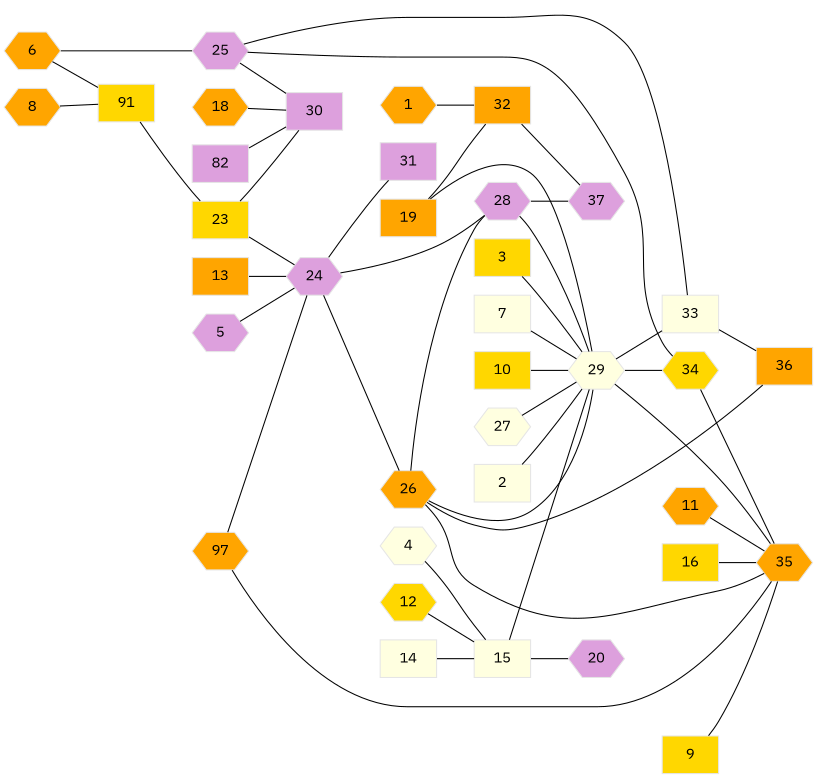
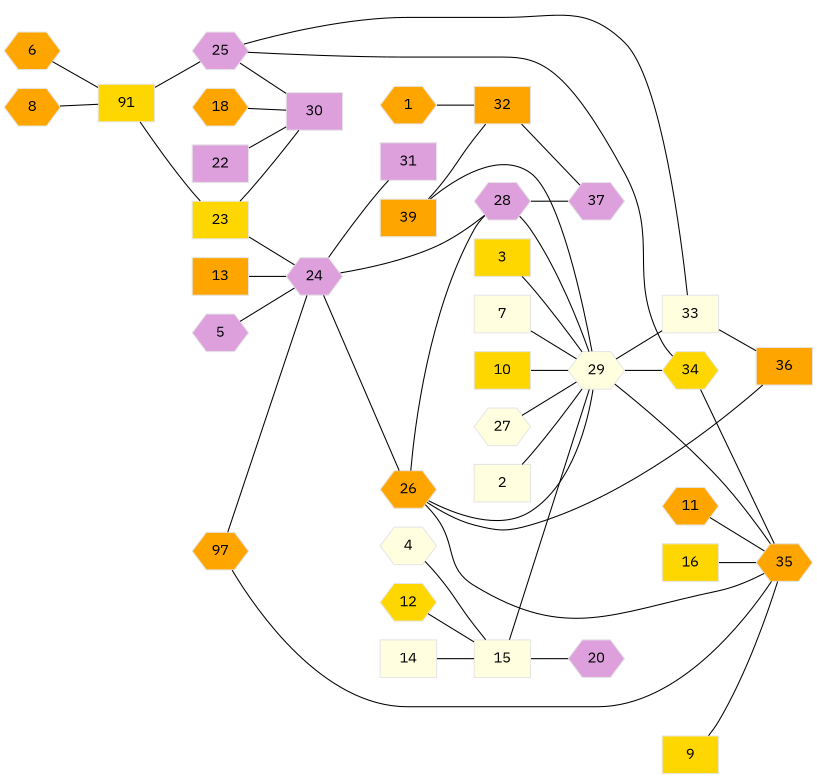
edge "6" -- "25": now "91" -- "25"
node "82": label "82" -> "22"
node "19": label "19" -> "39"
